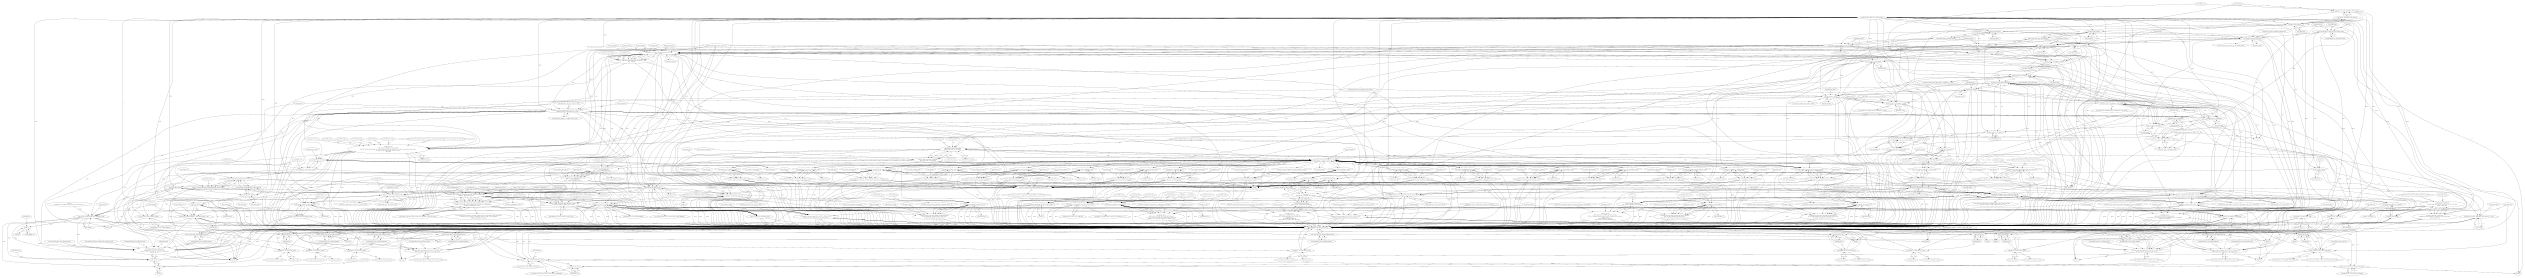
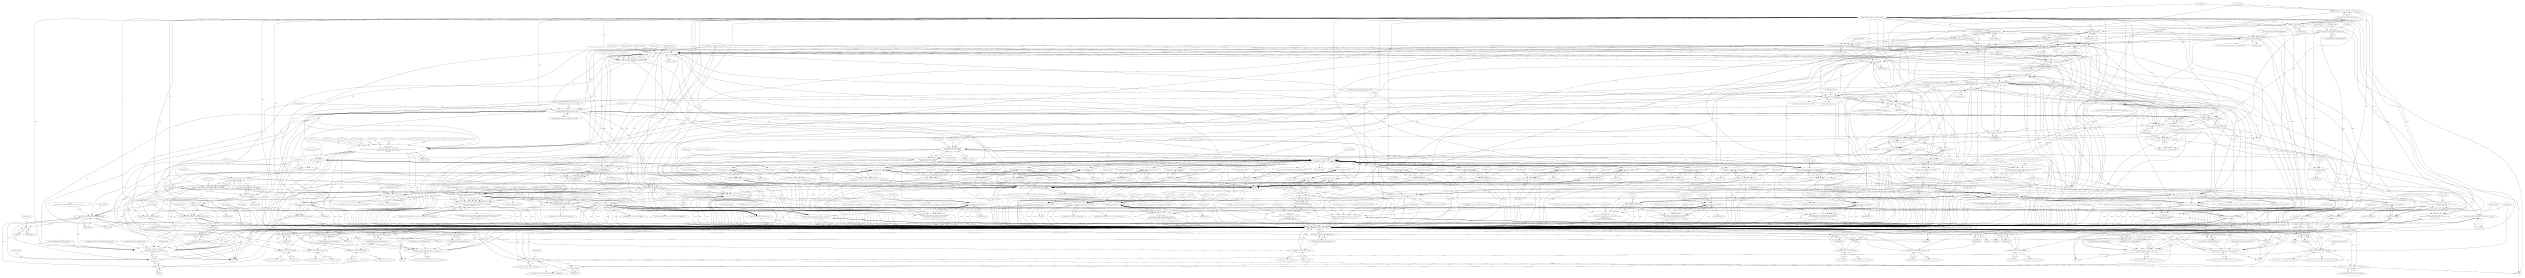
node "(Identifier,BGP_ATTR_PARSE_ERROR_NOTIFYPLS)": added
